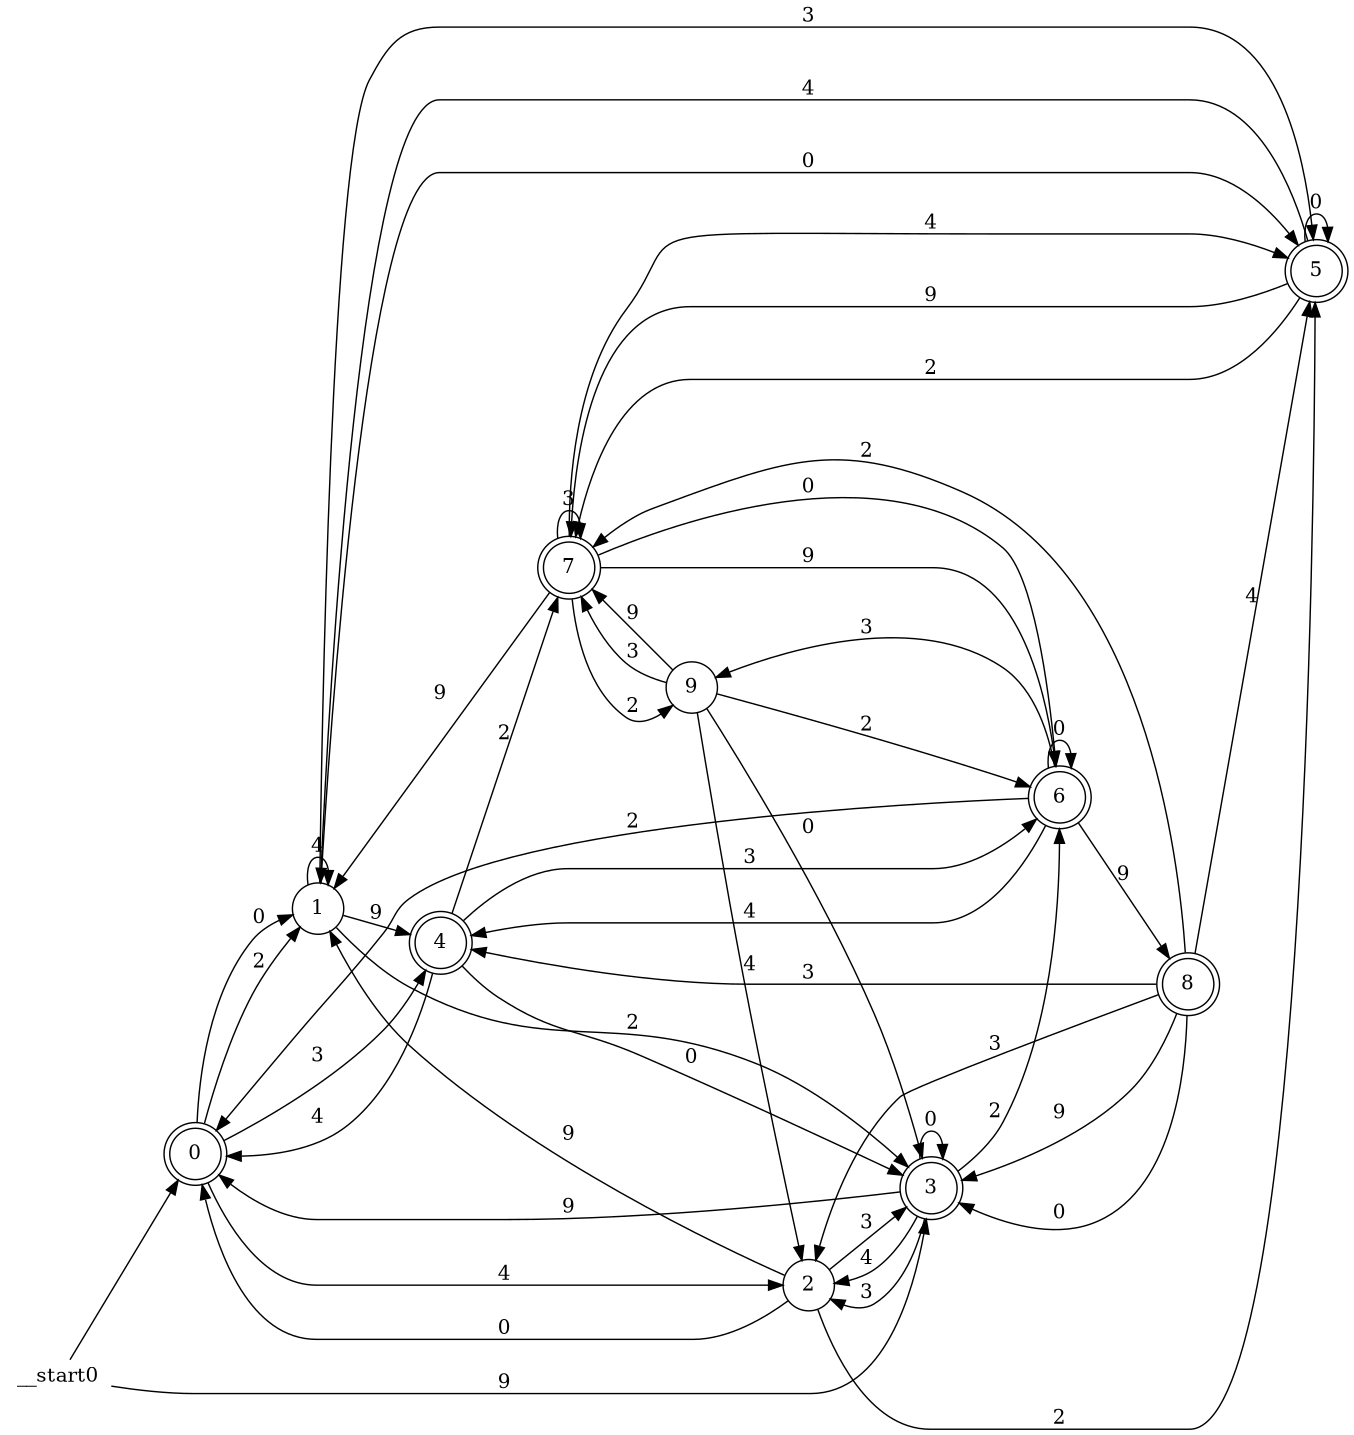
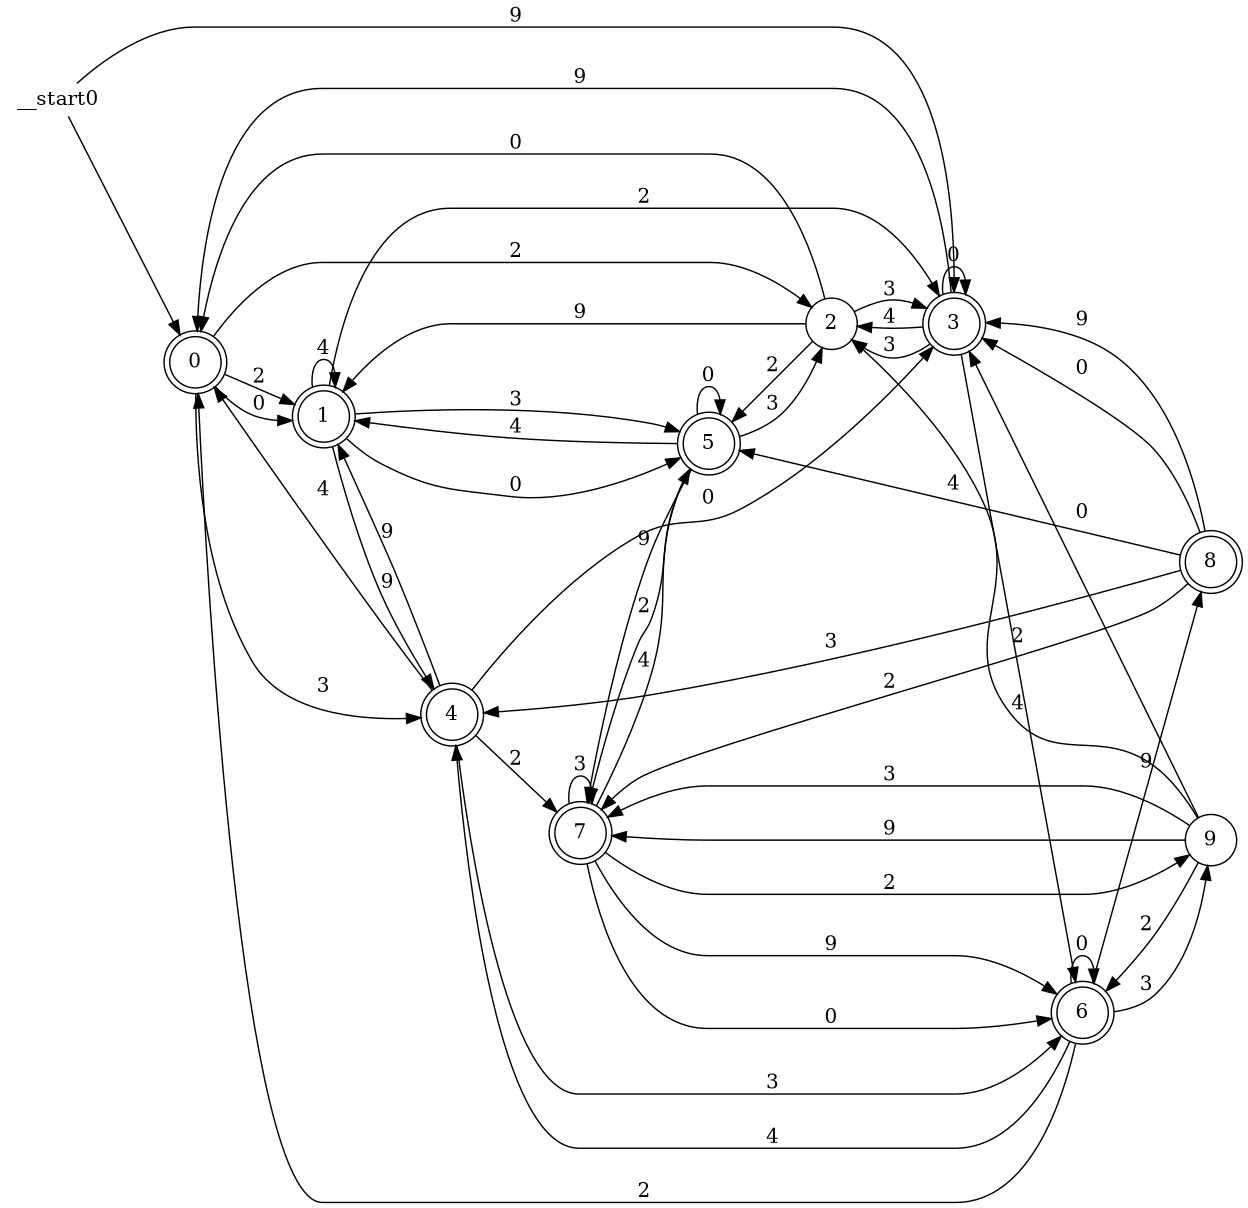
edge "7" -> "1": now "4" -> "1"
node "1": shape circle -> doublecircle
edge "8" -> "2": now "5" -> "2"
edge "0" -> "2": label "4" -> "2"
